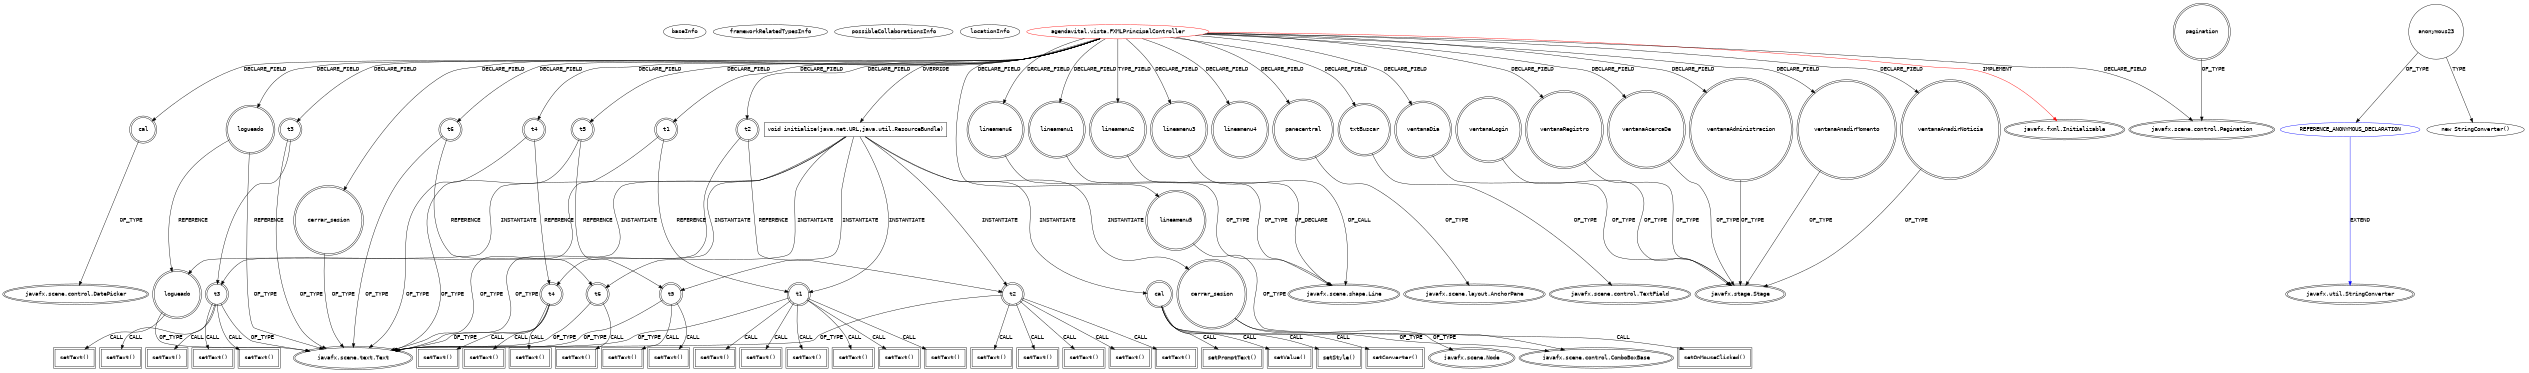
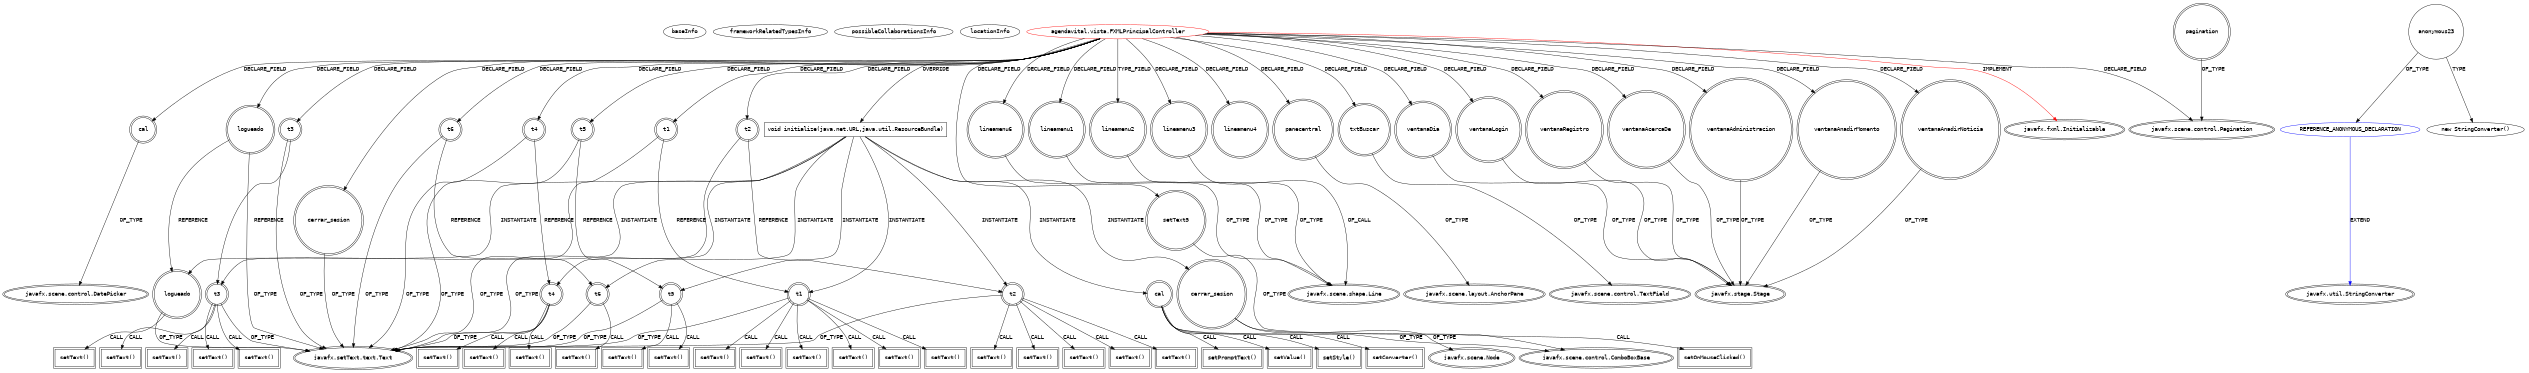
edge "agendavital.vista.FXMLPrincipalController" -> "ventanaLogin": added, label "DECLARE_FIELD"
node "lineamenu5": label "lineamenu5" -> "setText5"
edge "lineamenu2" -> "javafx.scene.shape.Line": label "OF_DECLARE" -> "OF_TYPE"
node "javafx.scene.text.Text": label "javafx.scene.text.Text" -> "javafx.setText.text.Text"
